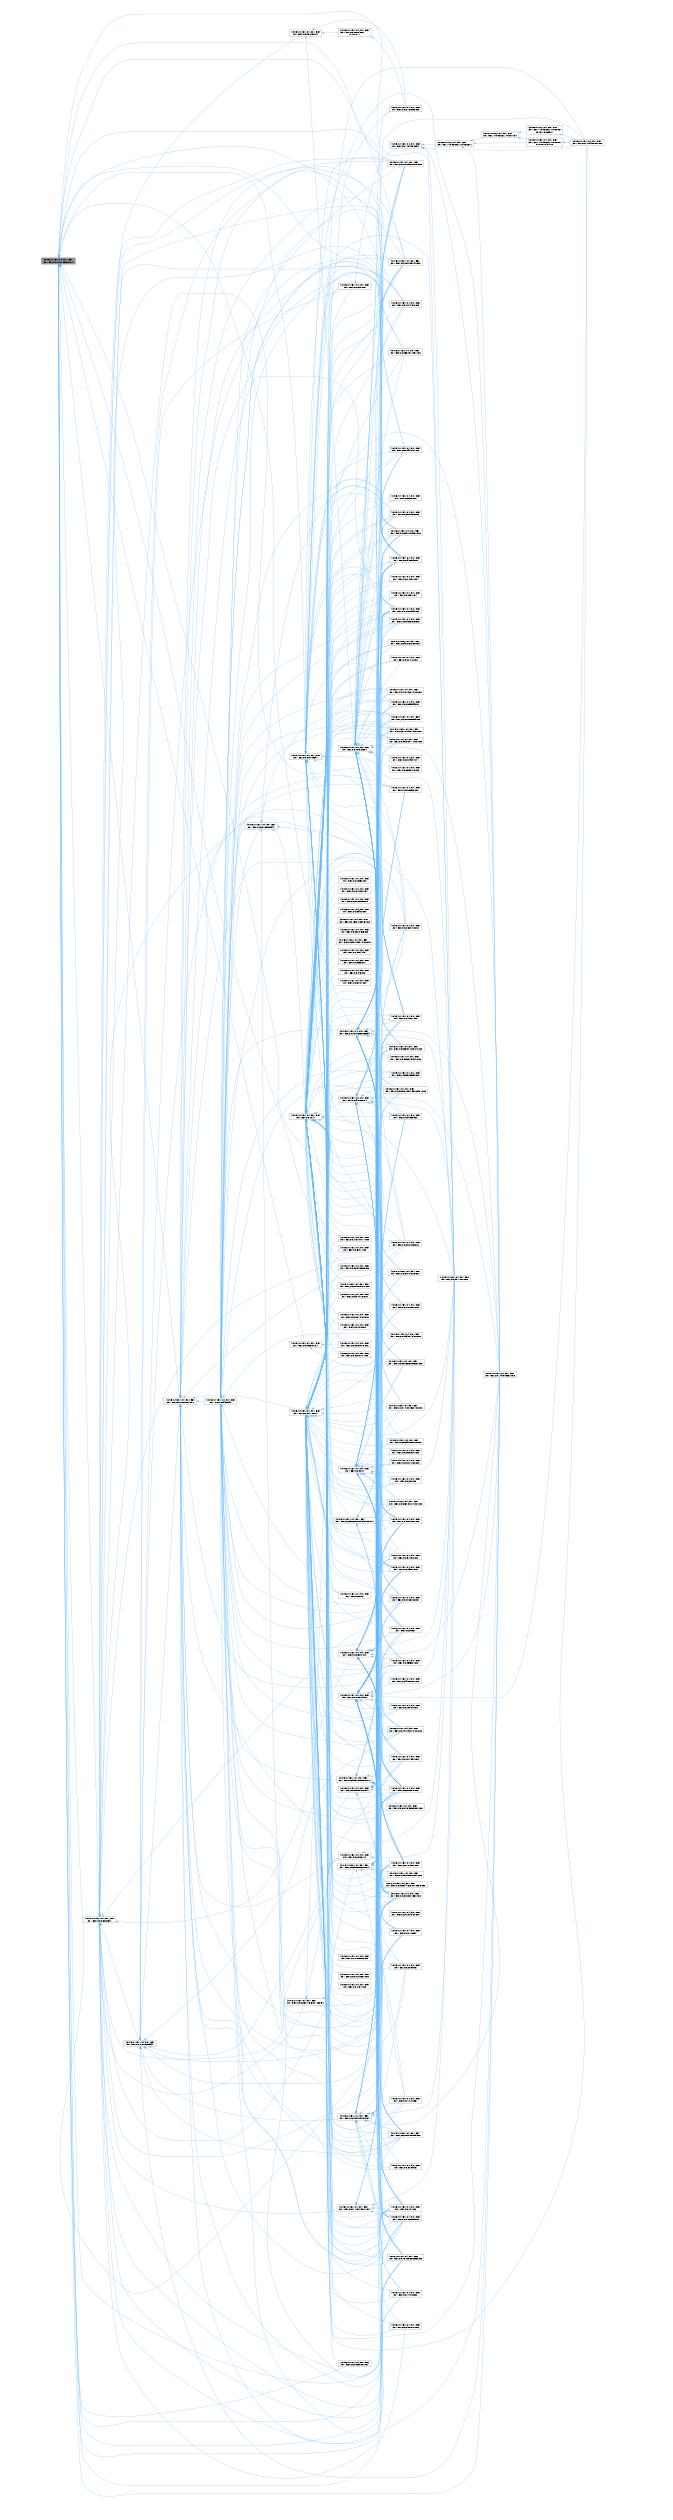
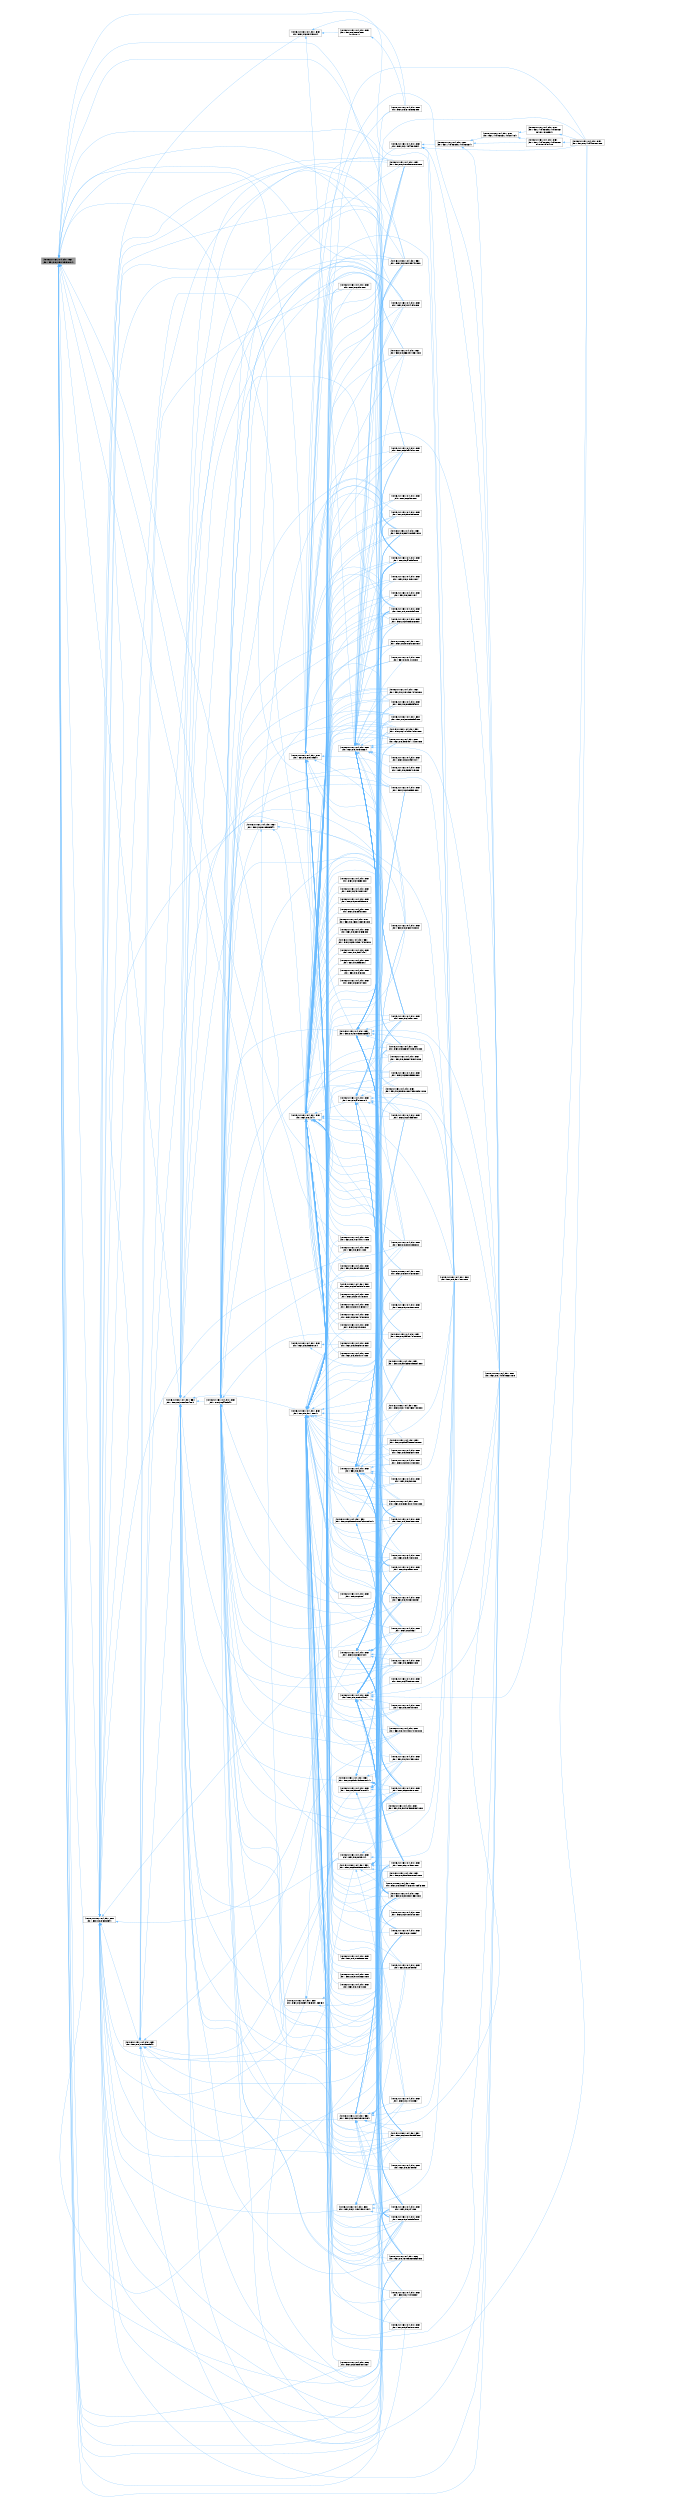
edge "/home/runner/work/doxygen /doxygen/src/vhdljjparser.h" -> "/home/runner/work/doxygen /doxygen/src/qhp.cpp": now "/home/runner/work/doxygen /doxygen/src/vhdljjparser.h" -> "/home/runner/work/doxygen /doxygen/src/util.h"
node "/home/runner/work/doxygen /doxygen/src/commentcnv.l": added
